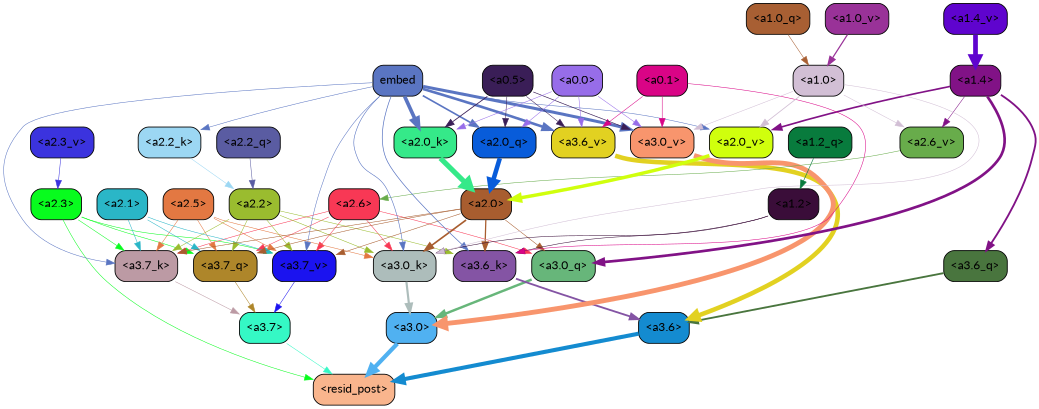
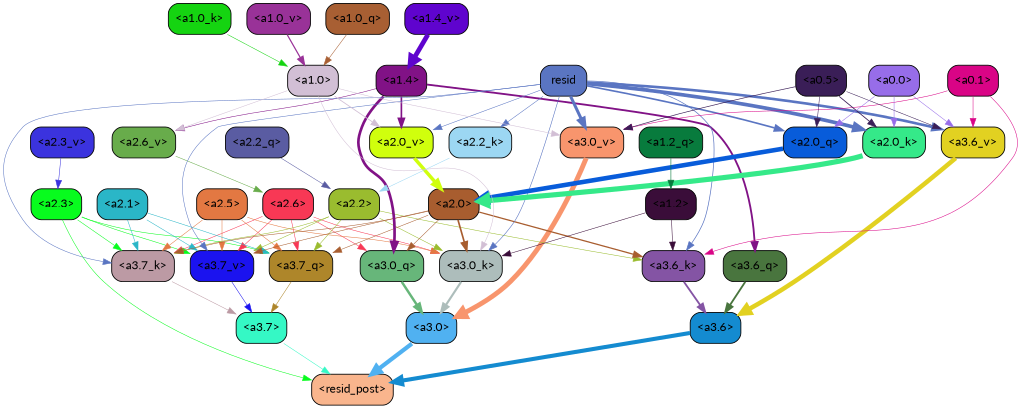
node "<a1.0_k>": added
node "embed": label "embed" -> "resid"
edge "<a0.0>" -> "<a3.0_v>": removed
